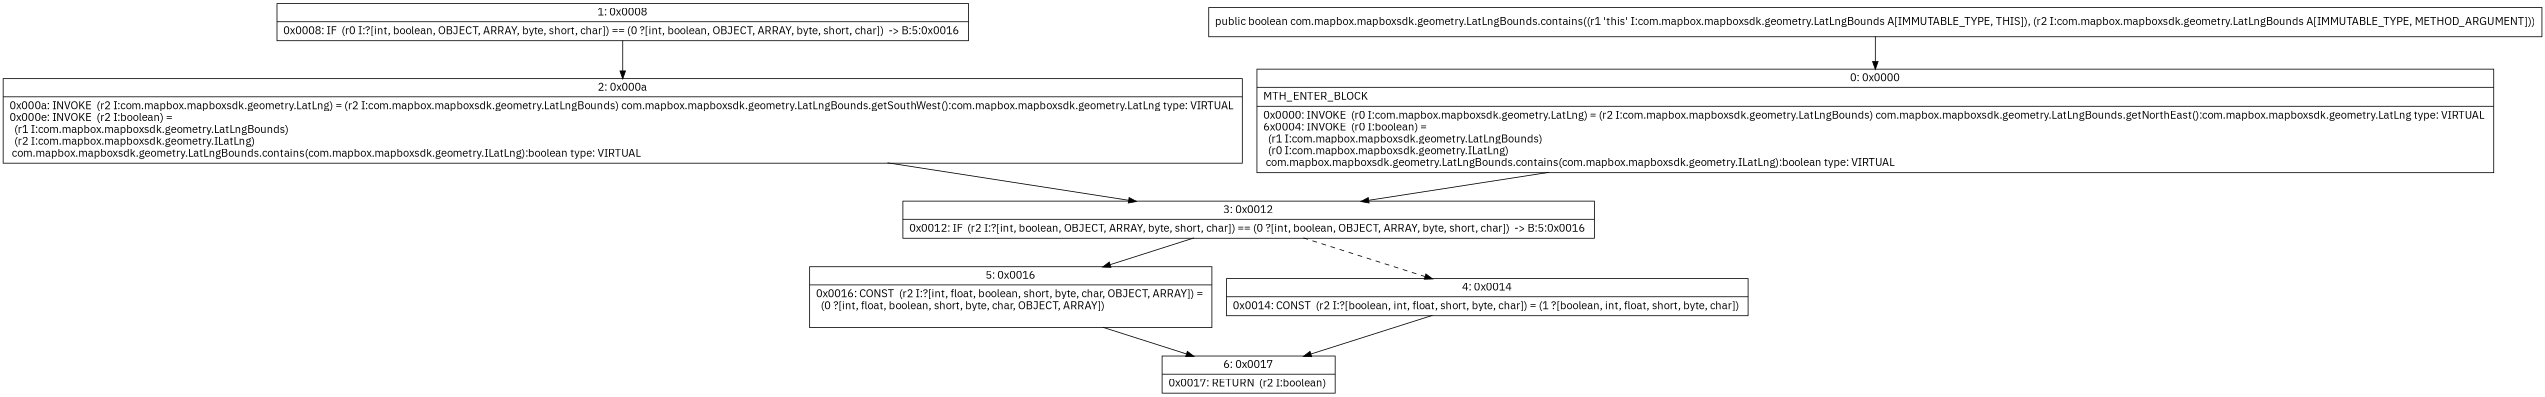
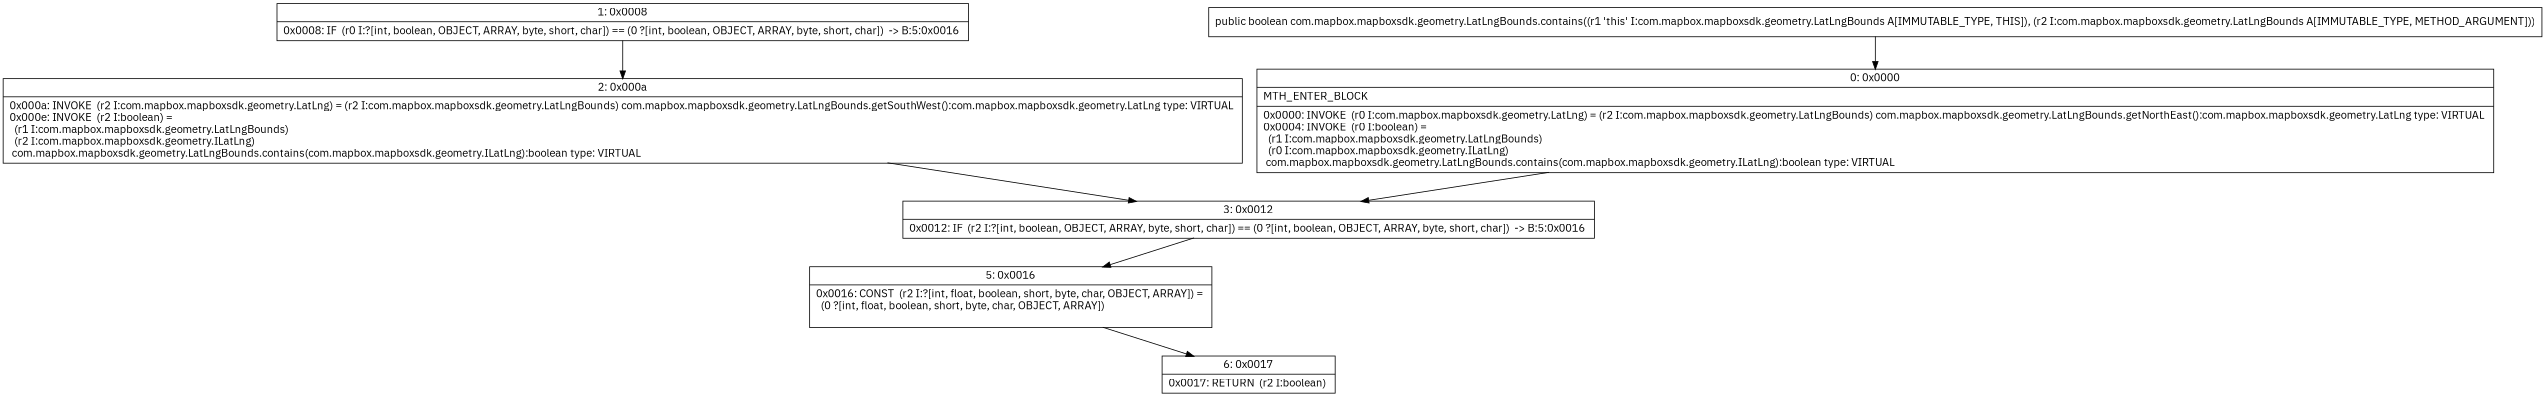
node "0: 0x0000": text "6x0004: INVOKE  (r0 I:boolean) =" -> "0x0004: INVOKE  (r0 I:boolean) ="
node "4: 0x0014": removed
